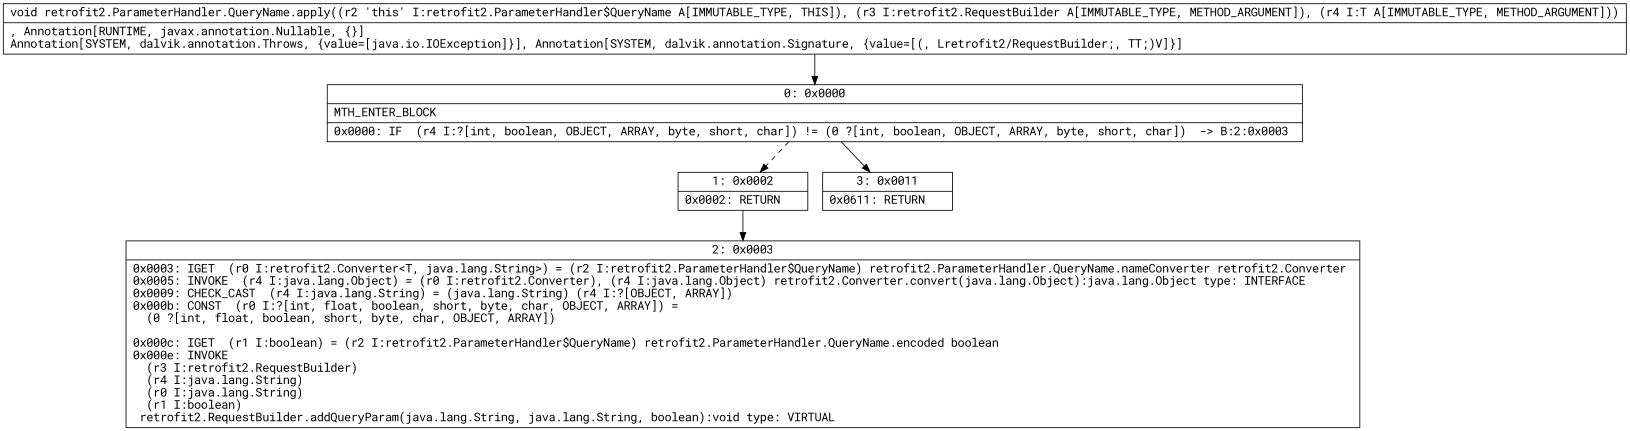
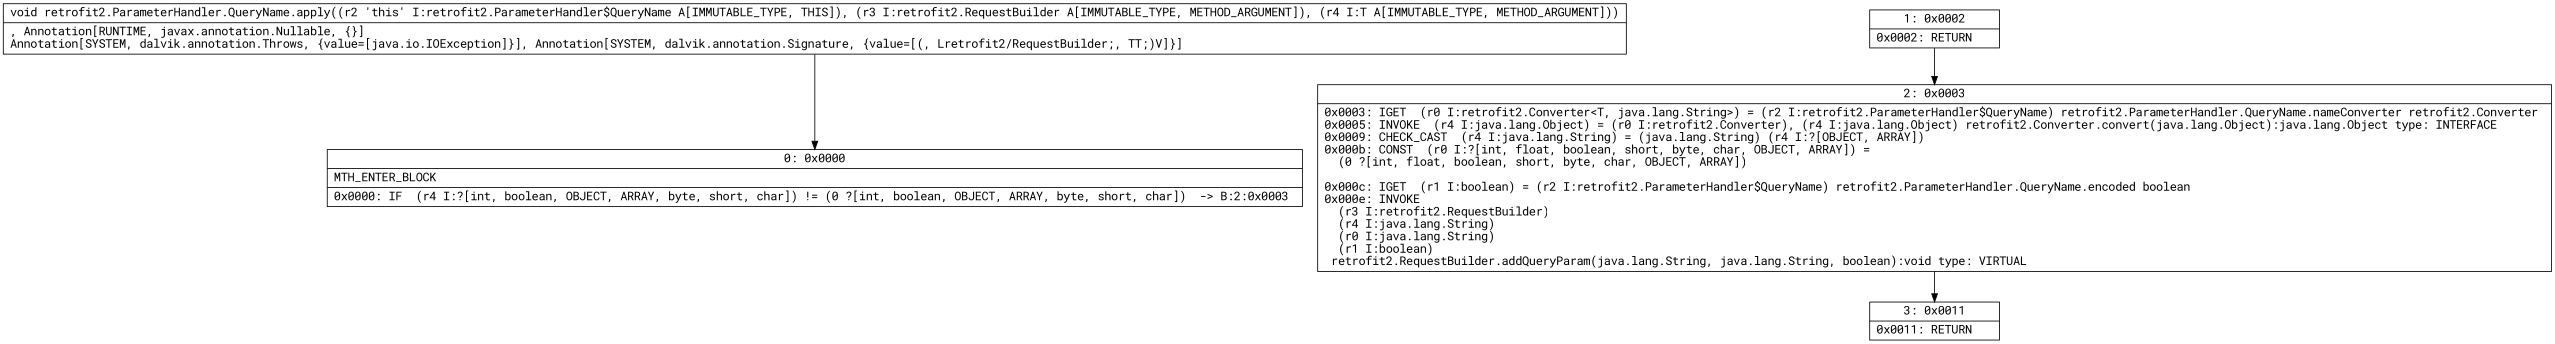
edge "0: 0x0000" -> "1: 0x0002": removed
edge "0: 0x0000" -> "3: 0x0011": now "2: 0x0003" -> "3: 0x0011"
node "3: 0x0011": text "0x0611: RETURN" -> "0x0011: RETURN"
